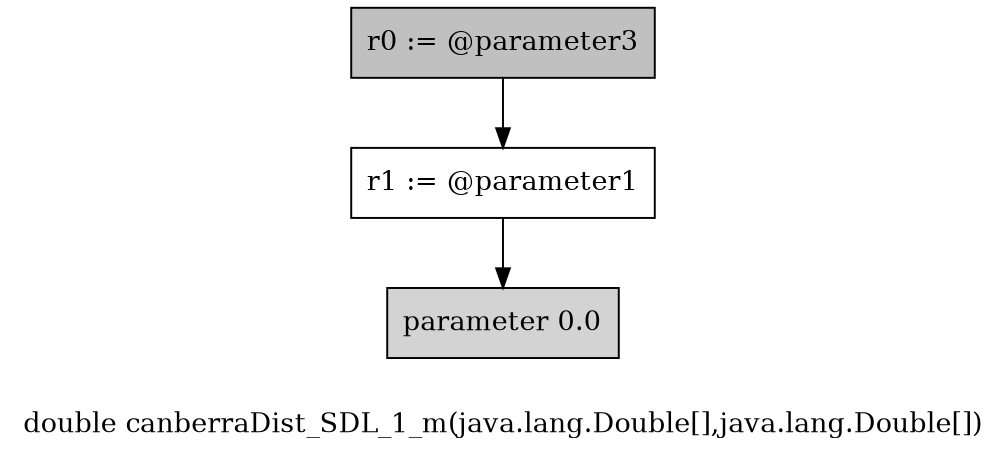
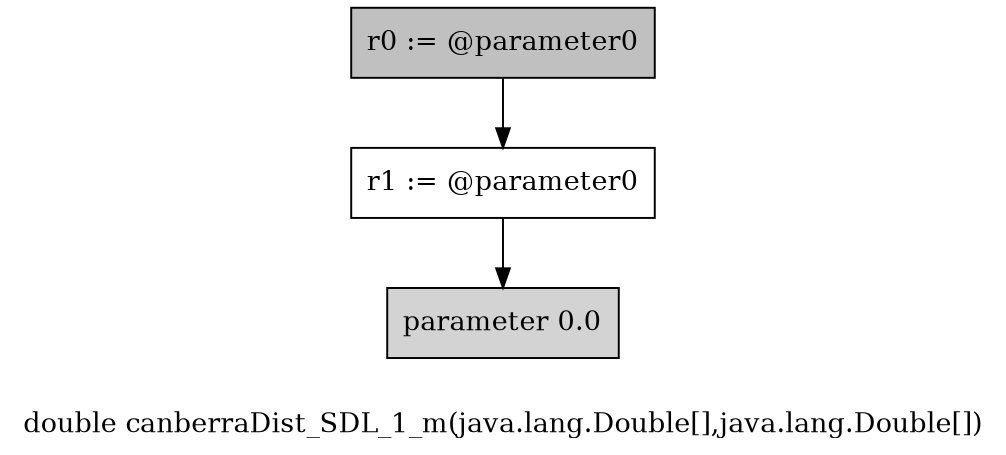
node "r0 := @parameter3": label "r0 := @parameter3" -> "r0 := @parameter0"
node "r1 := @parameter1": label "r1 := @parameter1" -> "r1 := @parameter0"
